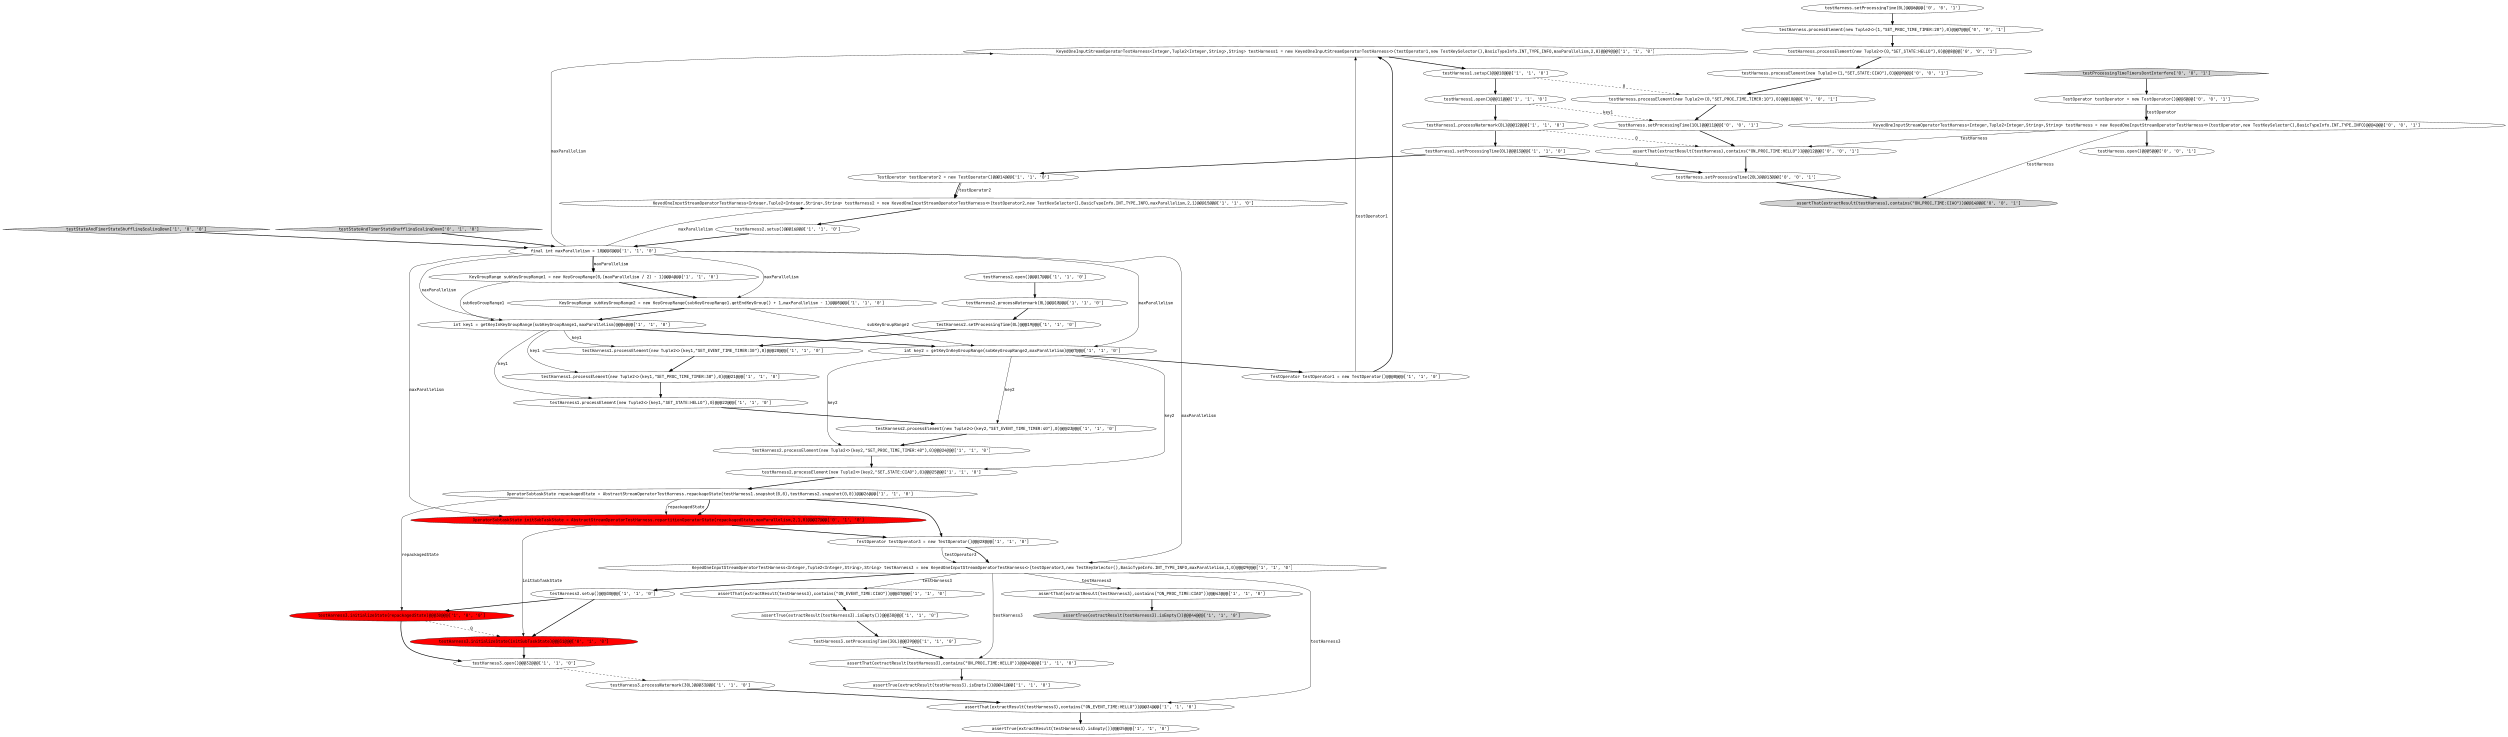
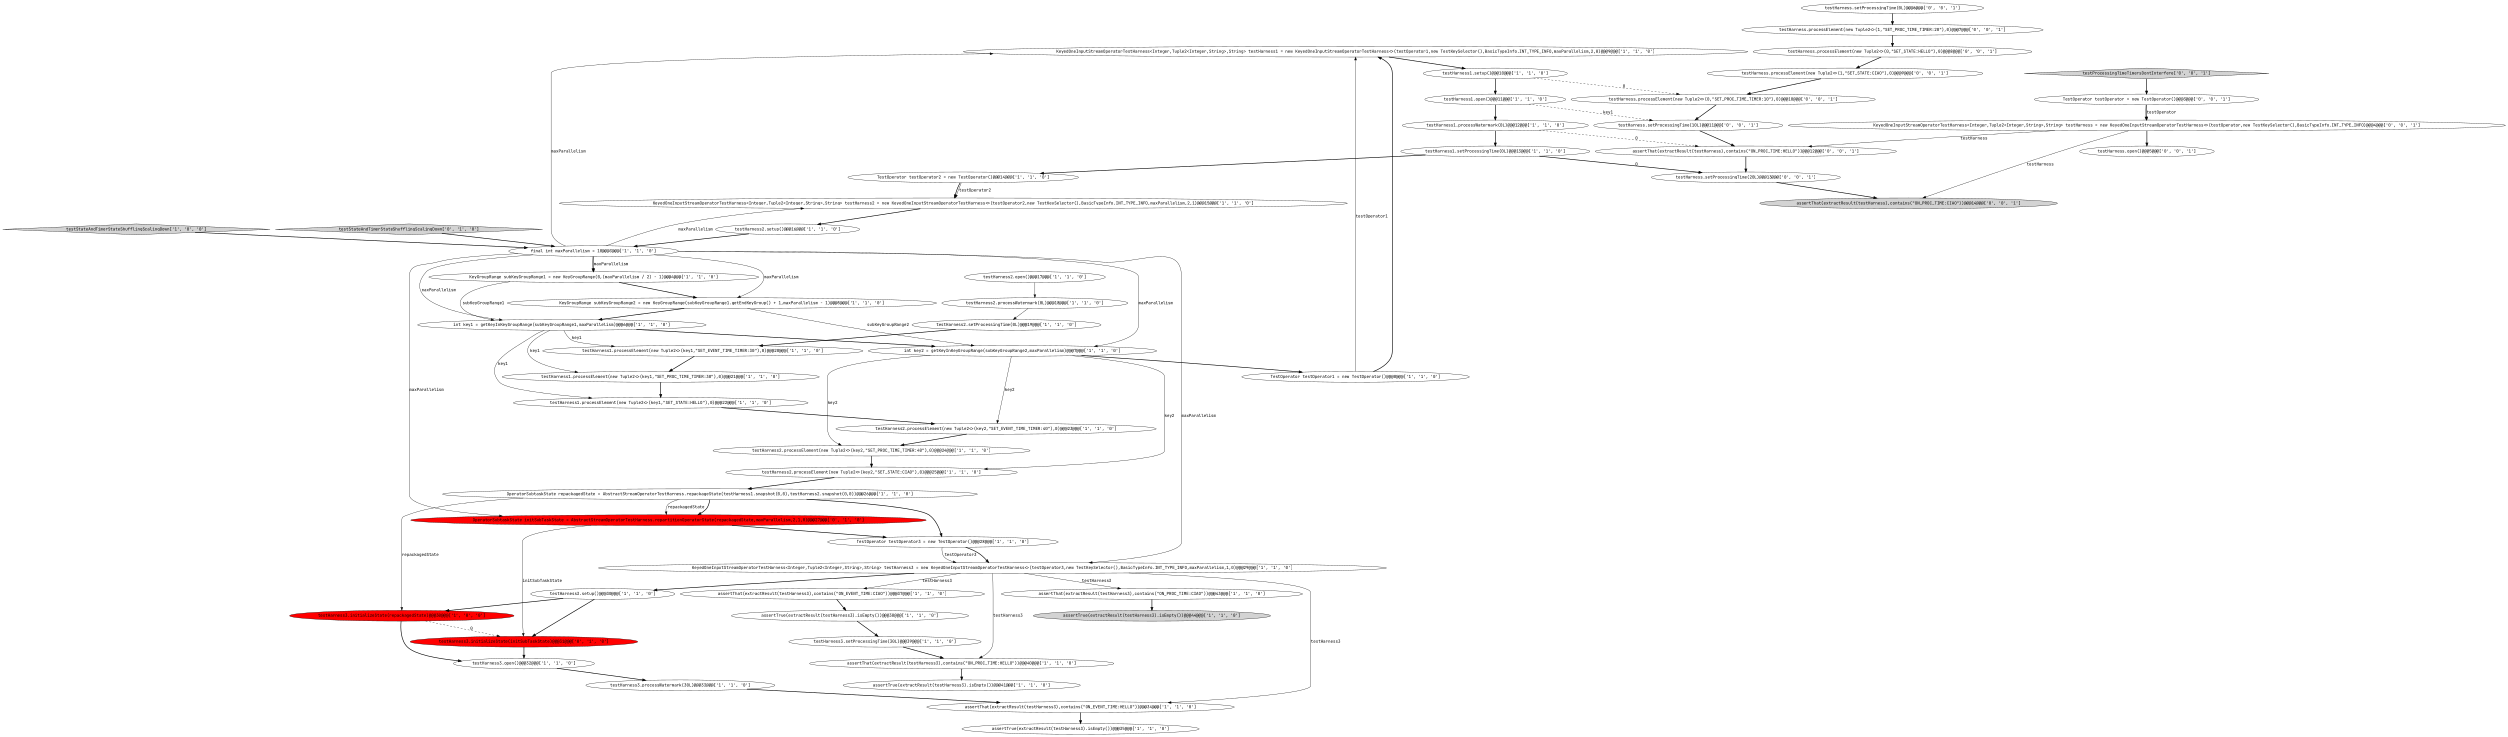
edge "testHarness2.open()@@@17@@@['1', '1', '0']" -> "testHarness2.processWatermark(0L)@@@18@@@['1', '1', '0']": style bold -> solid
edge "testHarness2.processWatermark(0L)@@@18@@@['1', '1', '0']" -> "testHarness2.setProcessingTime(0L)@@@19@@@['1', '1', '0']": style bold -> solid
edge "testHarness3.open()@@@32@@@['1', '1', '0']" -> "testHarness3.processWatermark(30L)@@@33@@@['1', '1', '0']": style dashed -> bold
